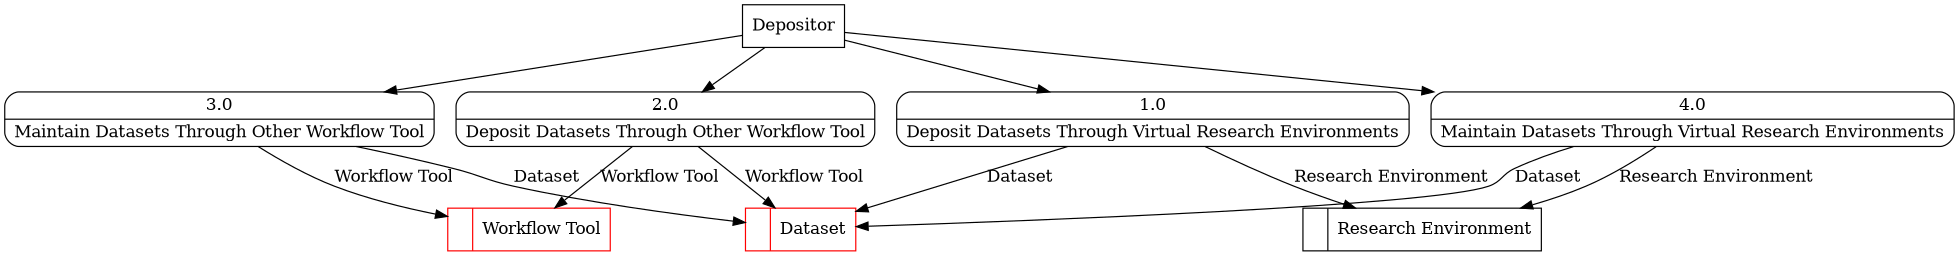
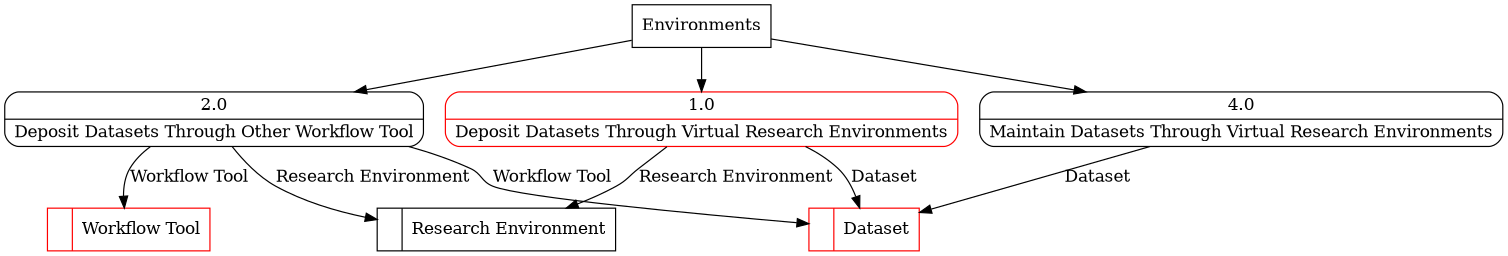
node "Depositor": label "Depositor" -> "Environments"
node "3.0": removed
node "1.0": color black -> red
edge "4.0" -> "Research Environment": now "2.0" -> "Research Environment"
